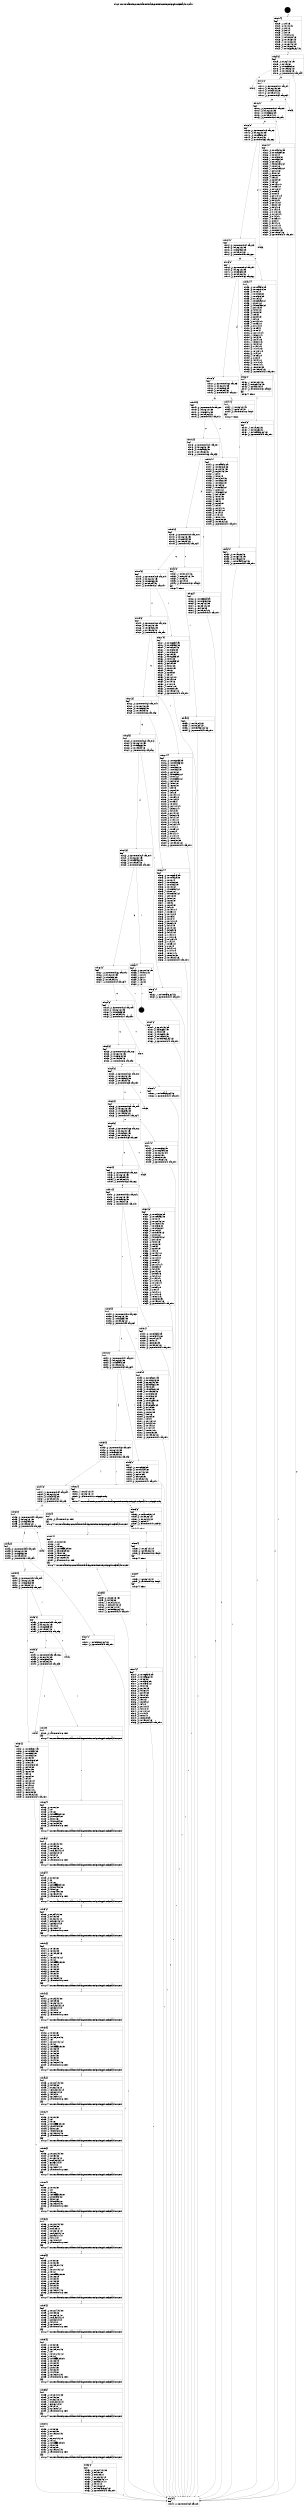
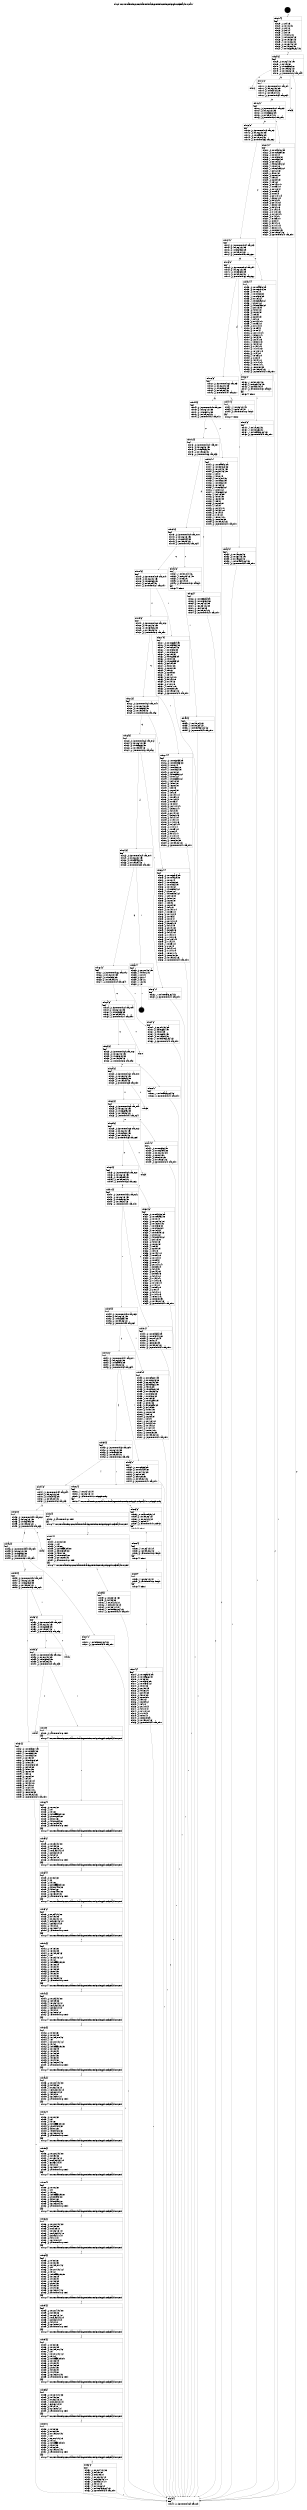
edge "0x401712 [22]" -> "0x402439": now "0x4016fb [23]" -> "0x402439"
node "0x4023b3": removed
